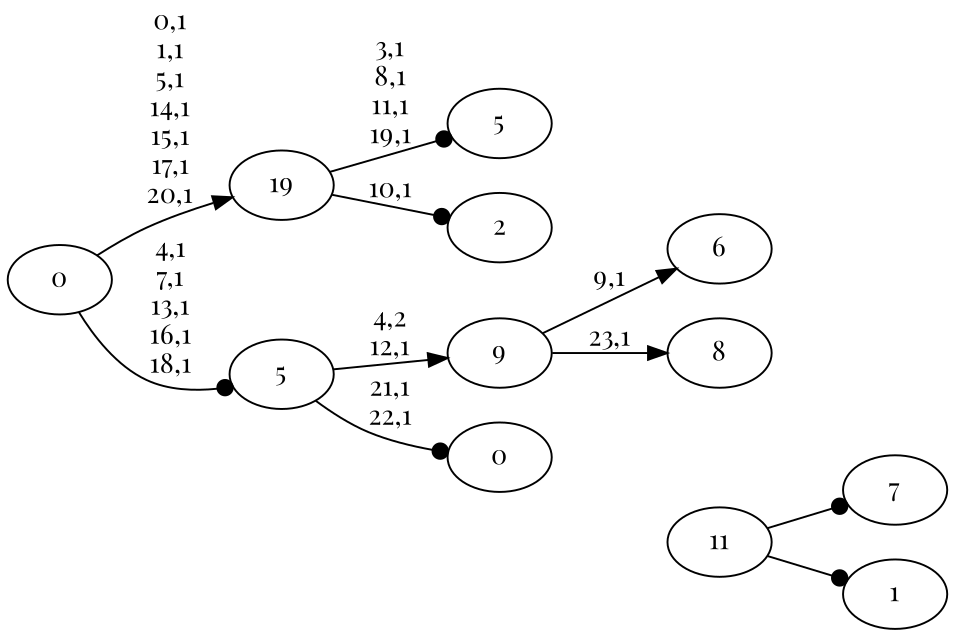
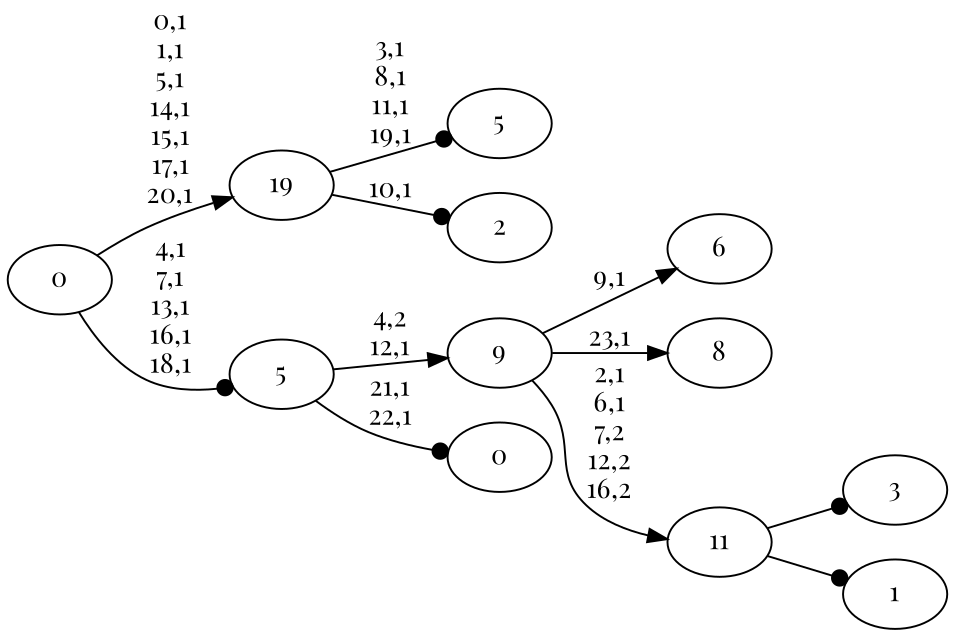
edge "9" -> "11": added, label "2,1 6,1 7,2 12,2 16,2"
node "7": label "7" -> "3"
